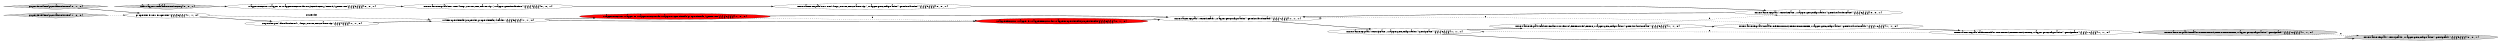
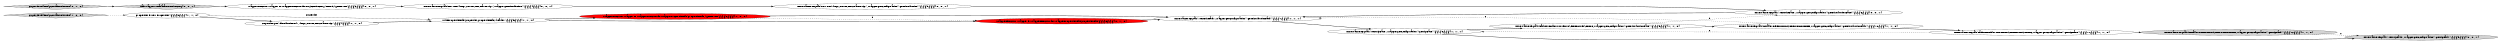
edge "propertiesFileOnlyContainsDistURL['0', '1', '0']" -> "properties = new Properties()@@@3@@@['1', '1', '0']": now "propertiesFileOnlyContainsDistURL['0', '1', '0']" -> "loadWrapperMetadataFromDirectory['0', '0', '1']"
